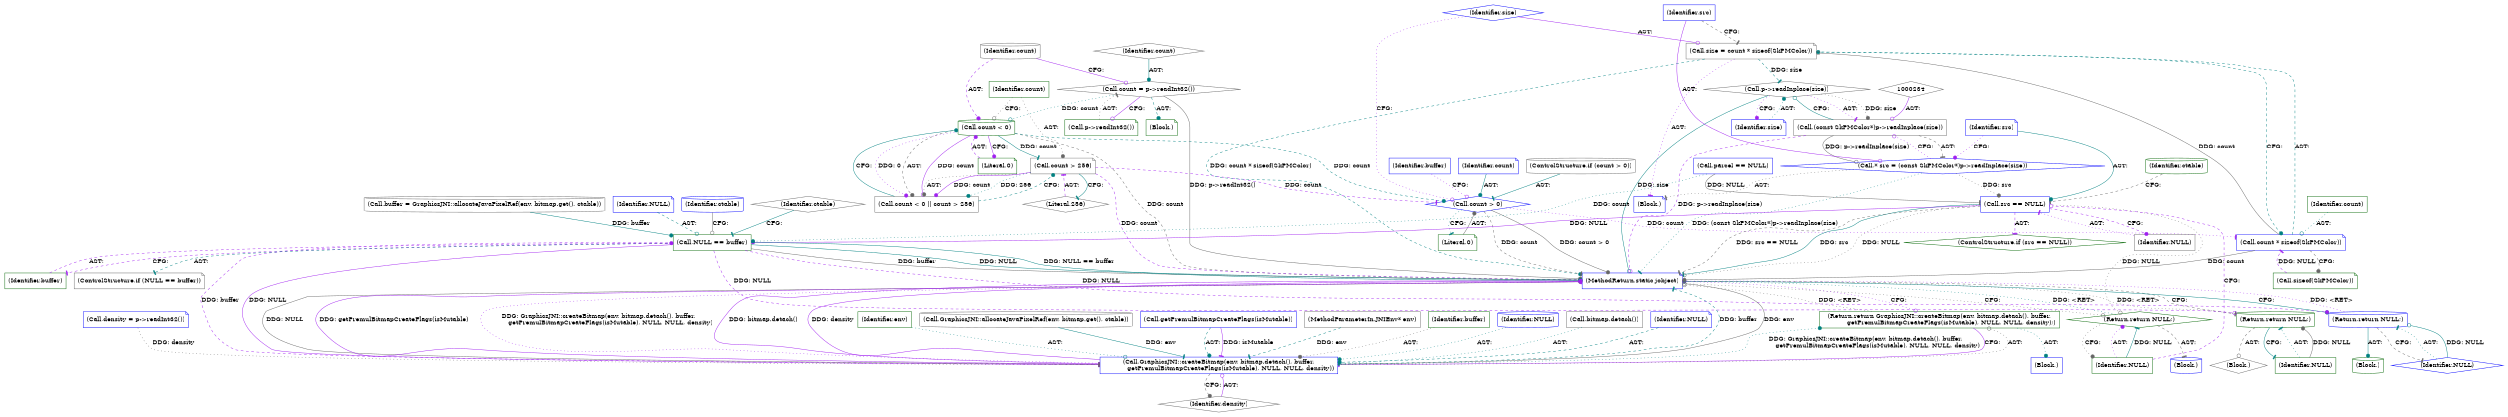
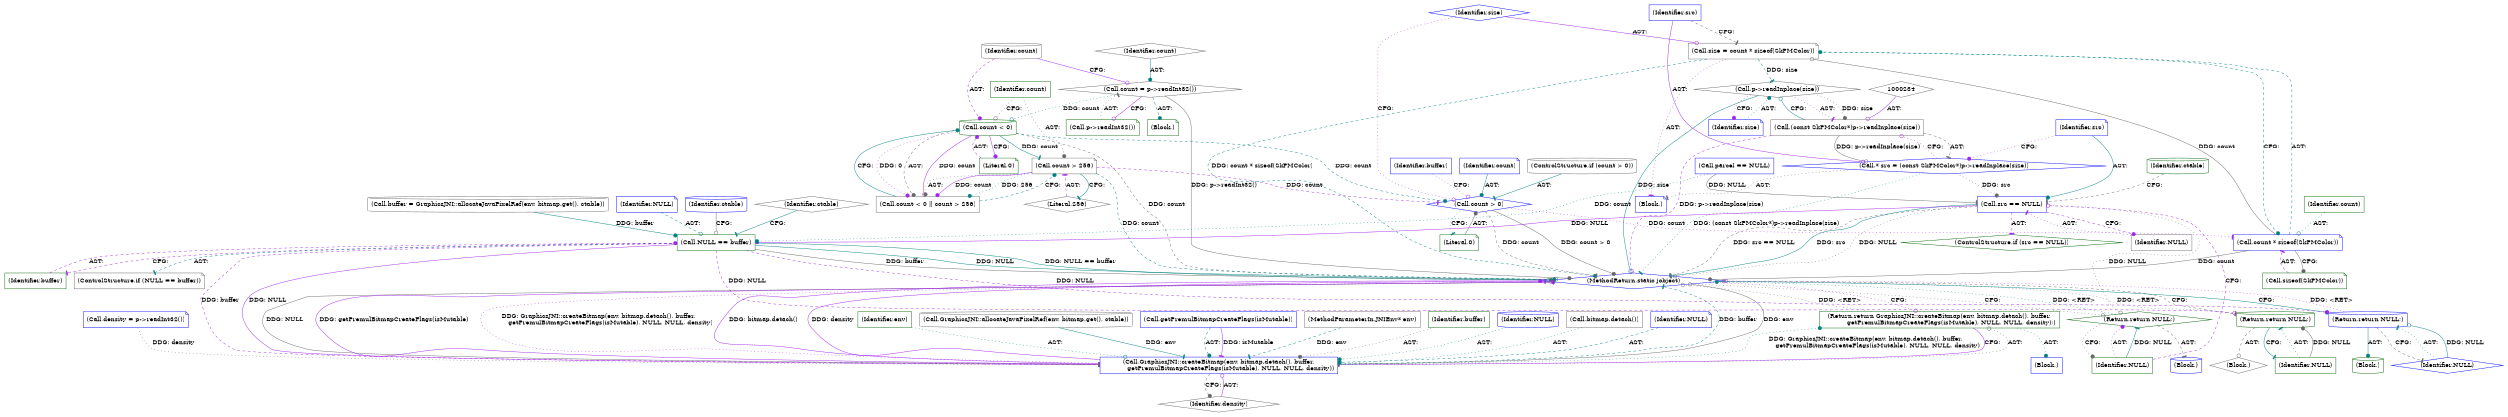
edge "(Call,count * sizeof(SkPMColor))" -> "(Call,sizeof(SkPMColor))": style dashed -> solid
edge "(Call,sizeof(SkPMColor))" -> "(Call,count * sizeof(SkPMColor))": label "DDG: NULL" -> "AST: "
edge "(Call,count > 256)" -> "(MethodReturn,static jobject)": color purple -> teal
node "(MethodReturn,static jobject)": shape note -> diamond
